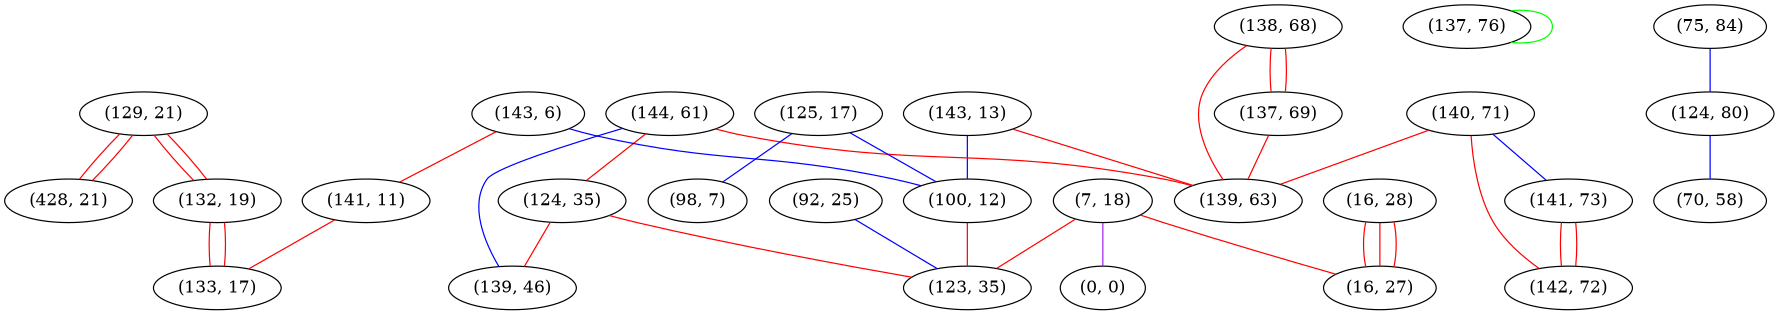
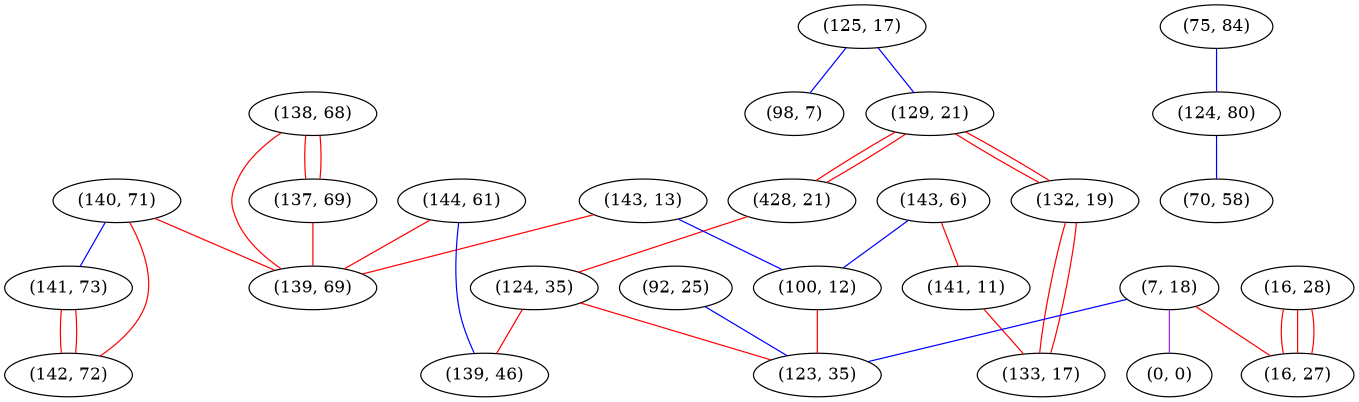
node "(137, 76)": removed
edge "(144, 61)" -- "(124, 35)": now "(428, 21)" -- "(124, 35)"
edge "(125, 17)" -- "(100, 12)": now "(125, 17)" -- "(129, 21)"
node "(139, 63)": label "(139, 63)" -> "(139, 69)"
edge "(7, 18)" -- "(123, 35)": color red -> blue
